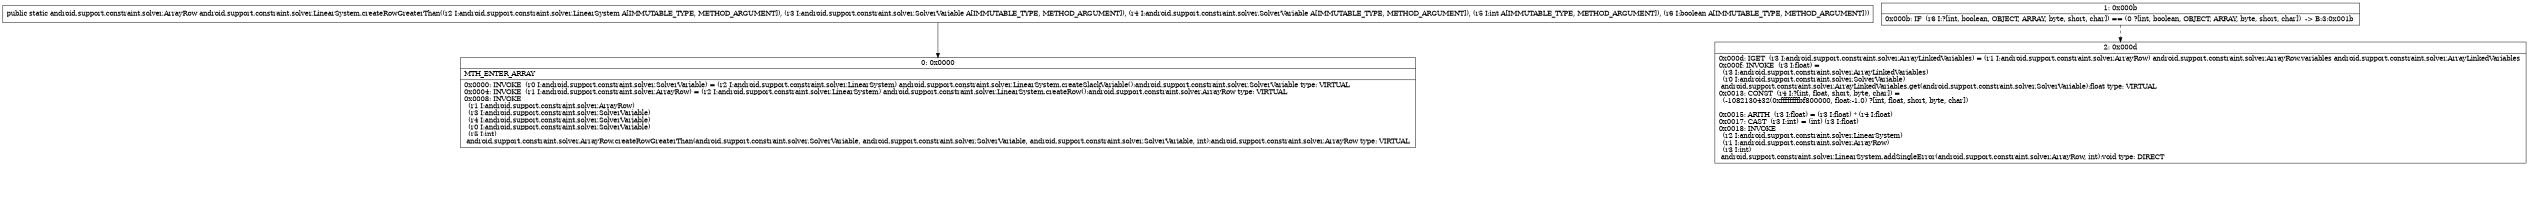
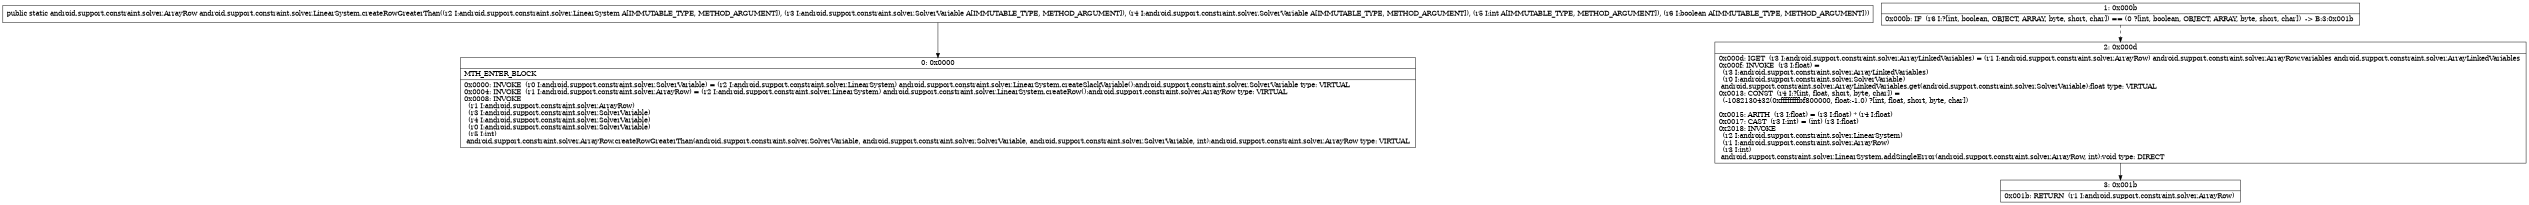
node "0: 0x0000": text "MTH_ENTER_ARRAY" -> "MTH_ENTER_BLOCK"
node "2: 0x000d": text "0x0018: INVOKE" -> "0x2018: INVOKE"
node "3: 0x001b": added
